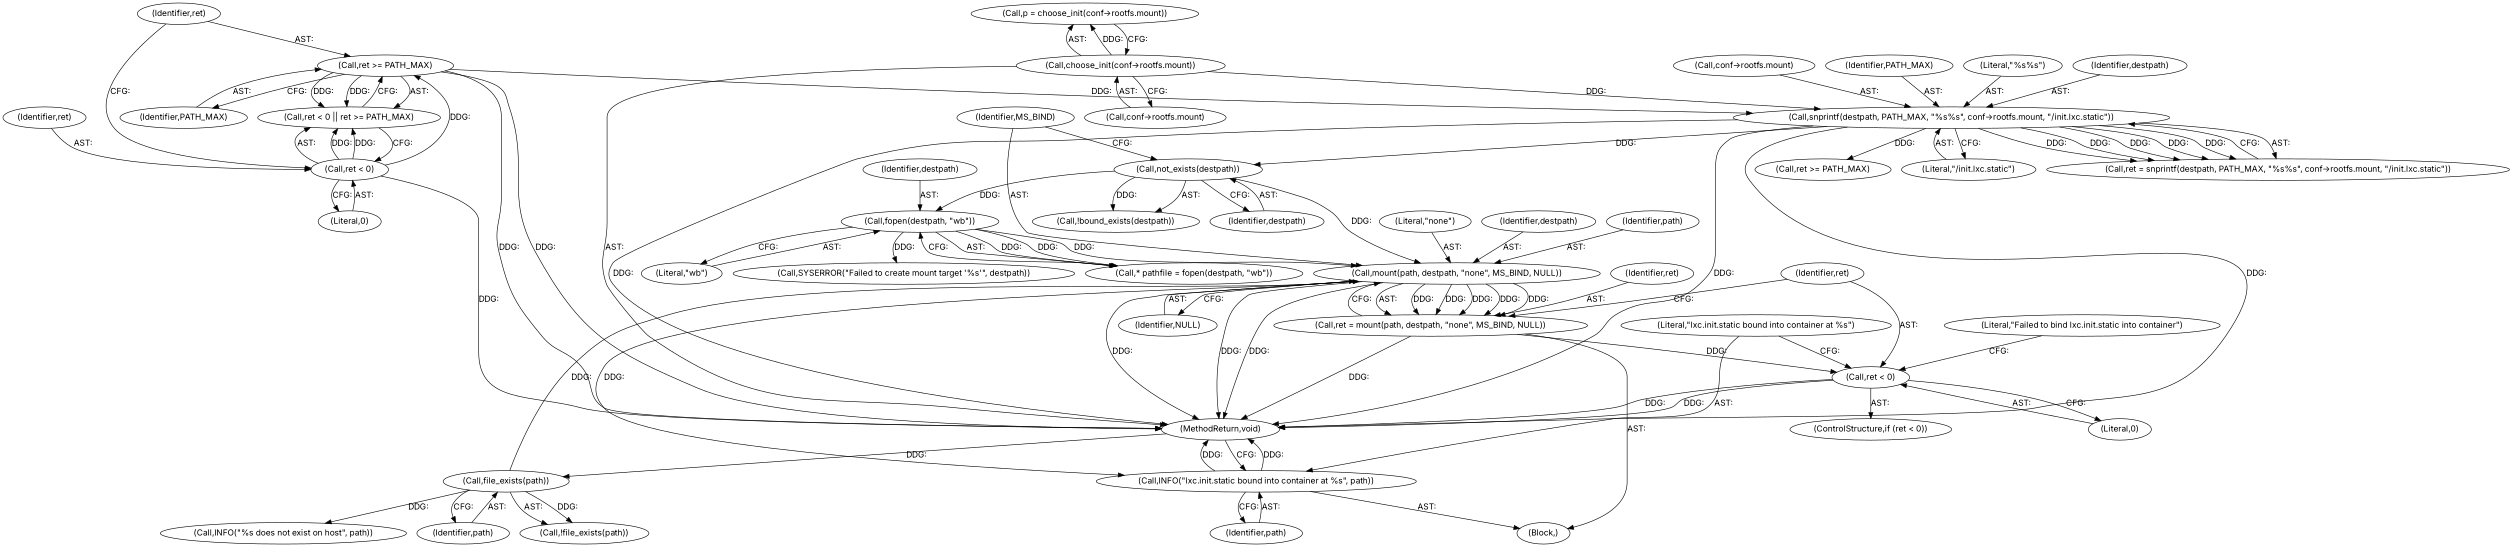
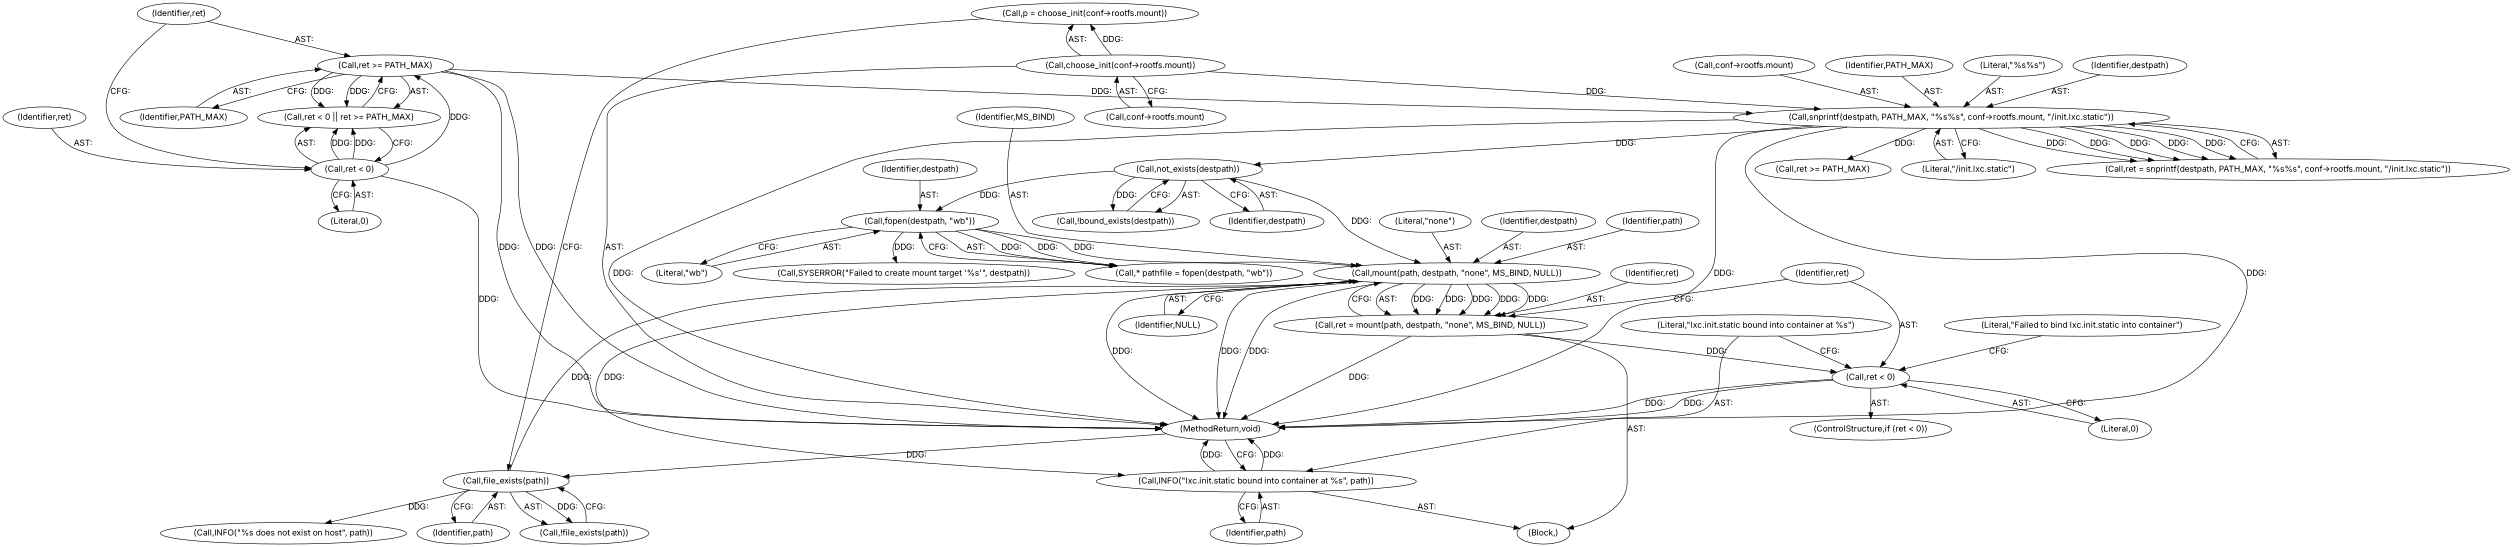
edge "(Call,p = choose_init(conf->rootfs.mount))" -> "(Call,choose_init(conf->rootfs.mount))": now "(Call,p = choose_init(conf->rootfs.mount))" -> "(Call,file_exists(path))"
edge "(Identifier,MS_BIND)" -> "(Call,not_exists(destpath))": now "(Call,!bound_exists(destpath))" -> "(Call,not_exists(destpath))"
edge "(Call,!file_exists(path))" -> "(Call,file_exists(path))": added, label "CFG:"
